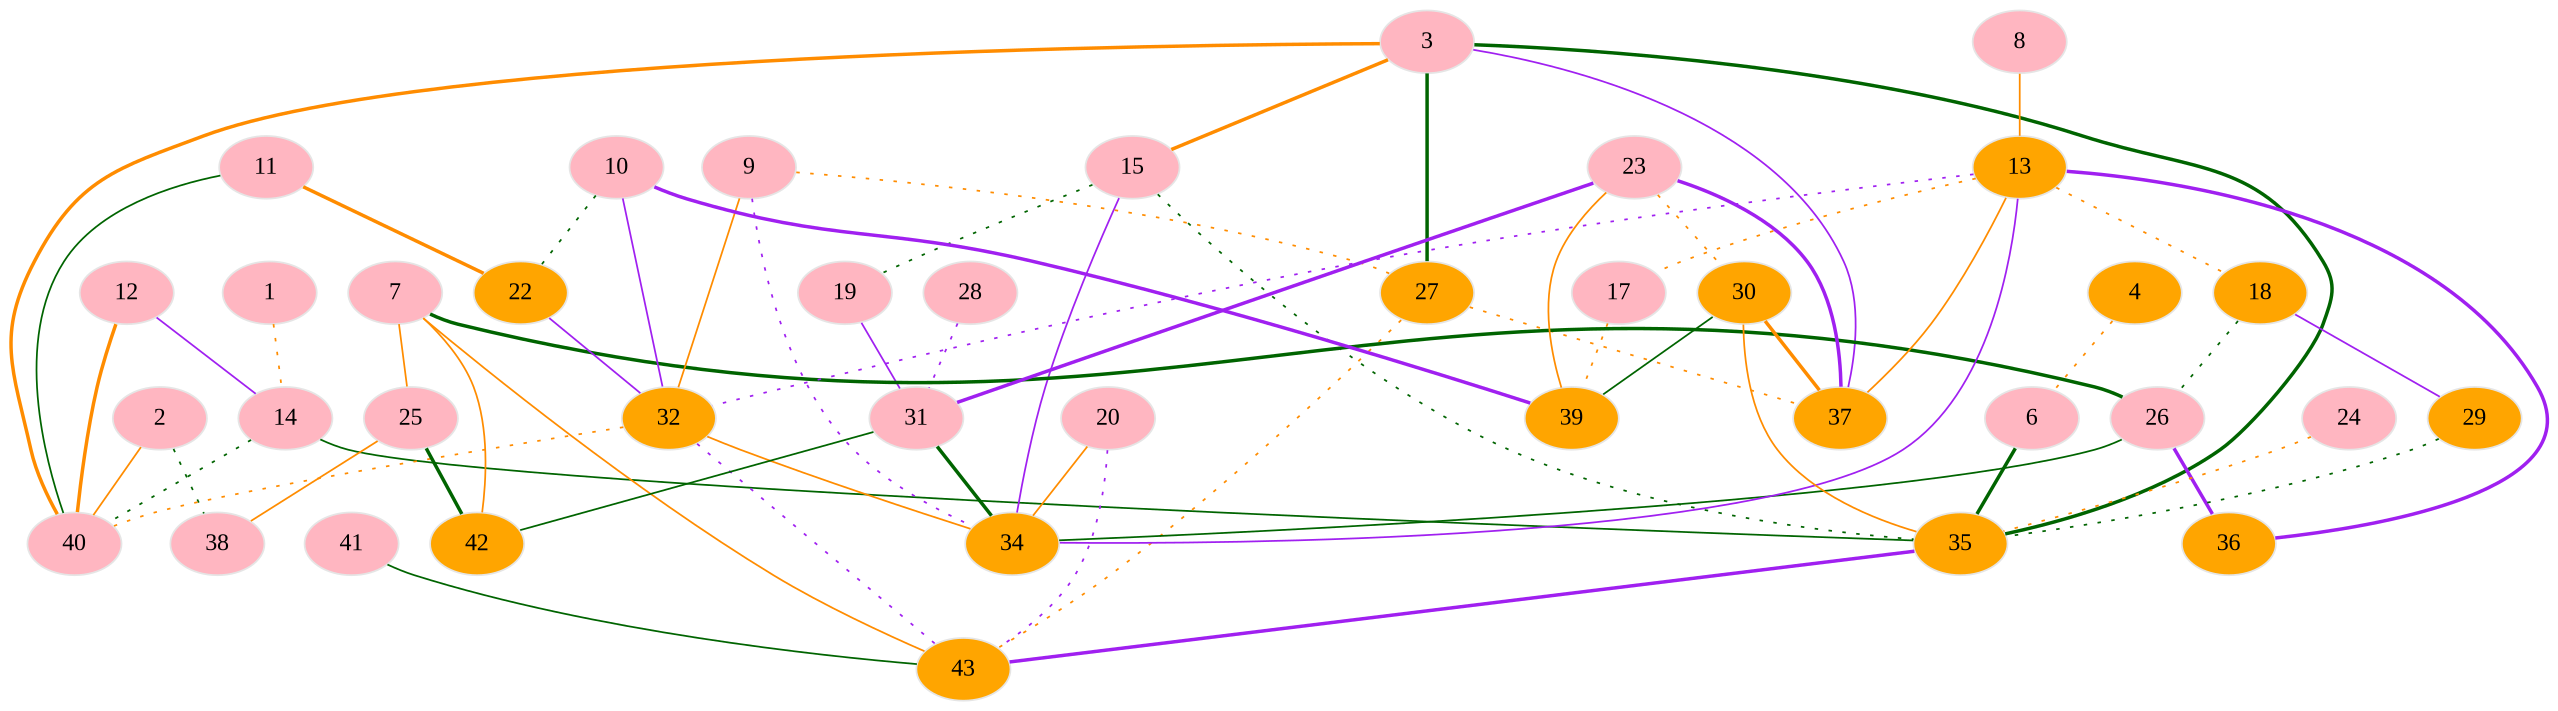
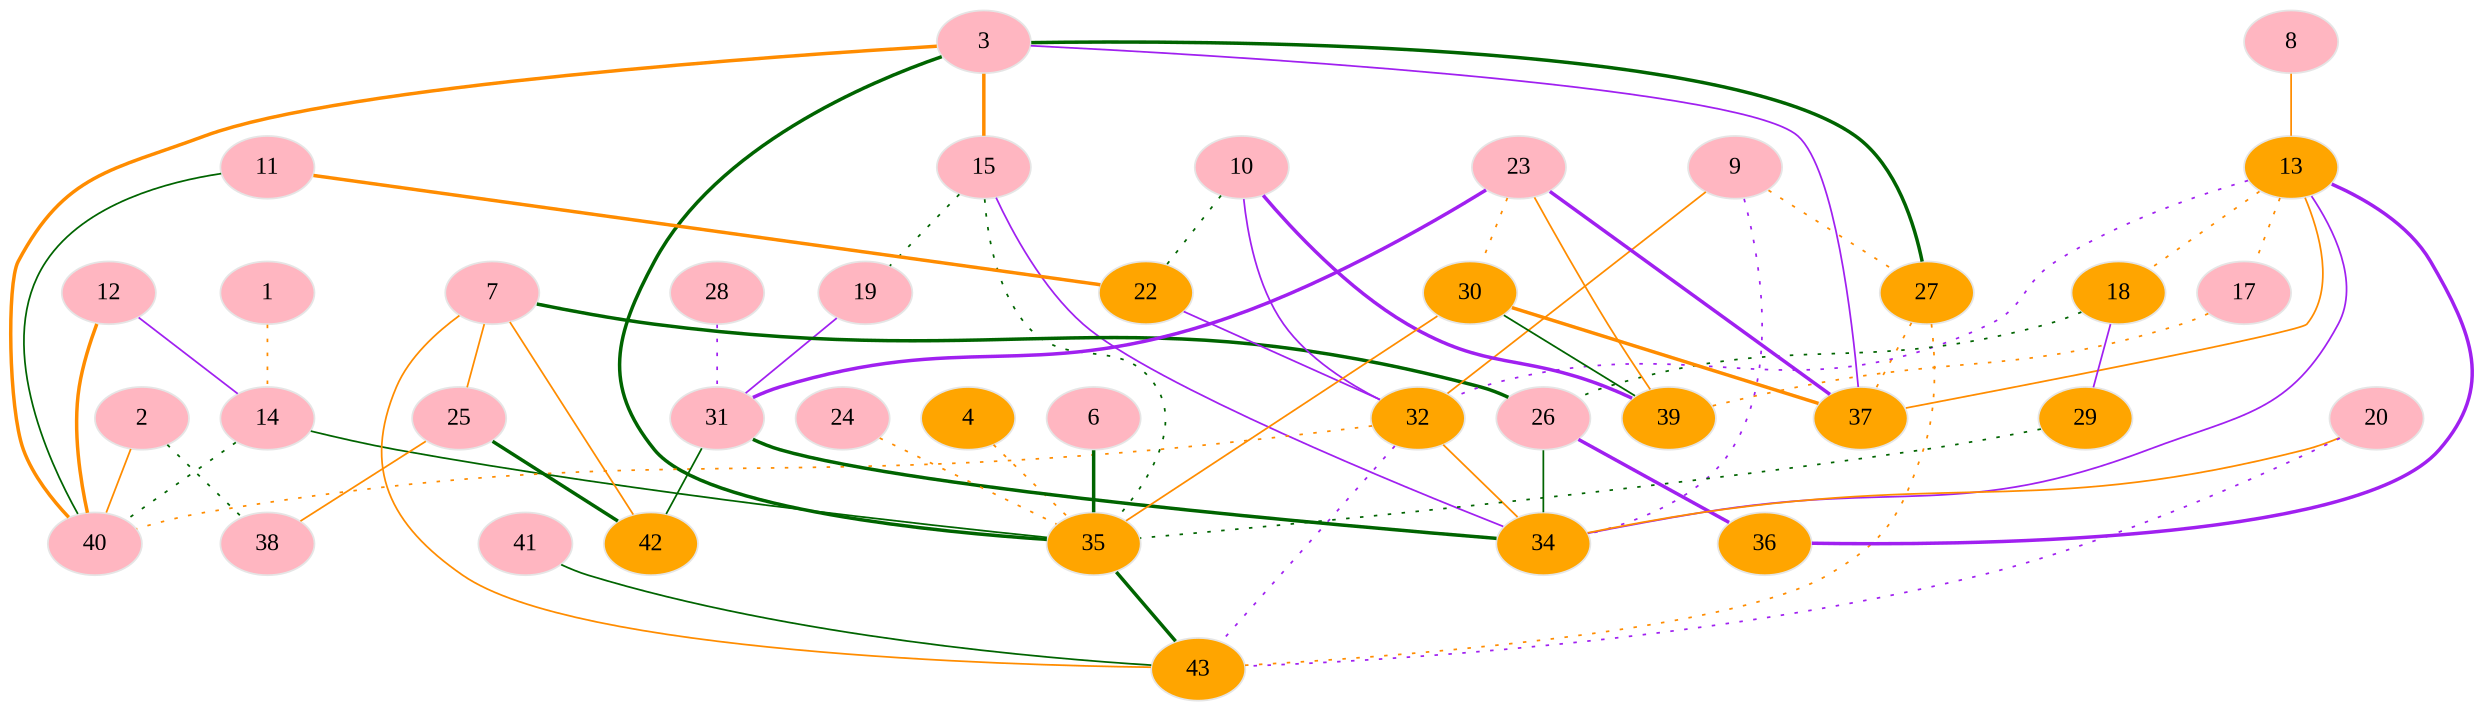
edge "4" -- "6": now "4" -- "35"
edge "35" -- "43": color purple -> darkgreen
